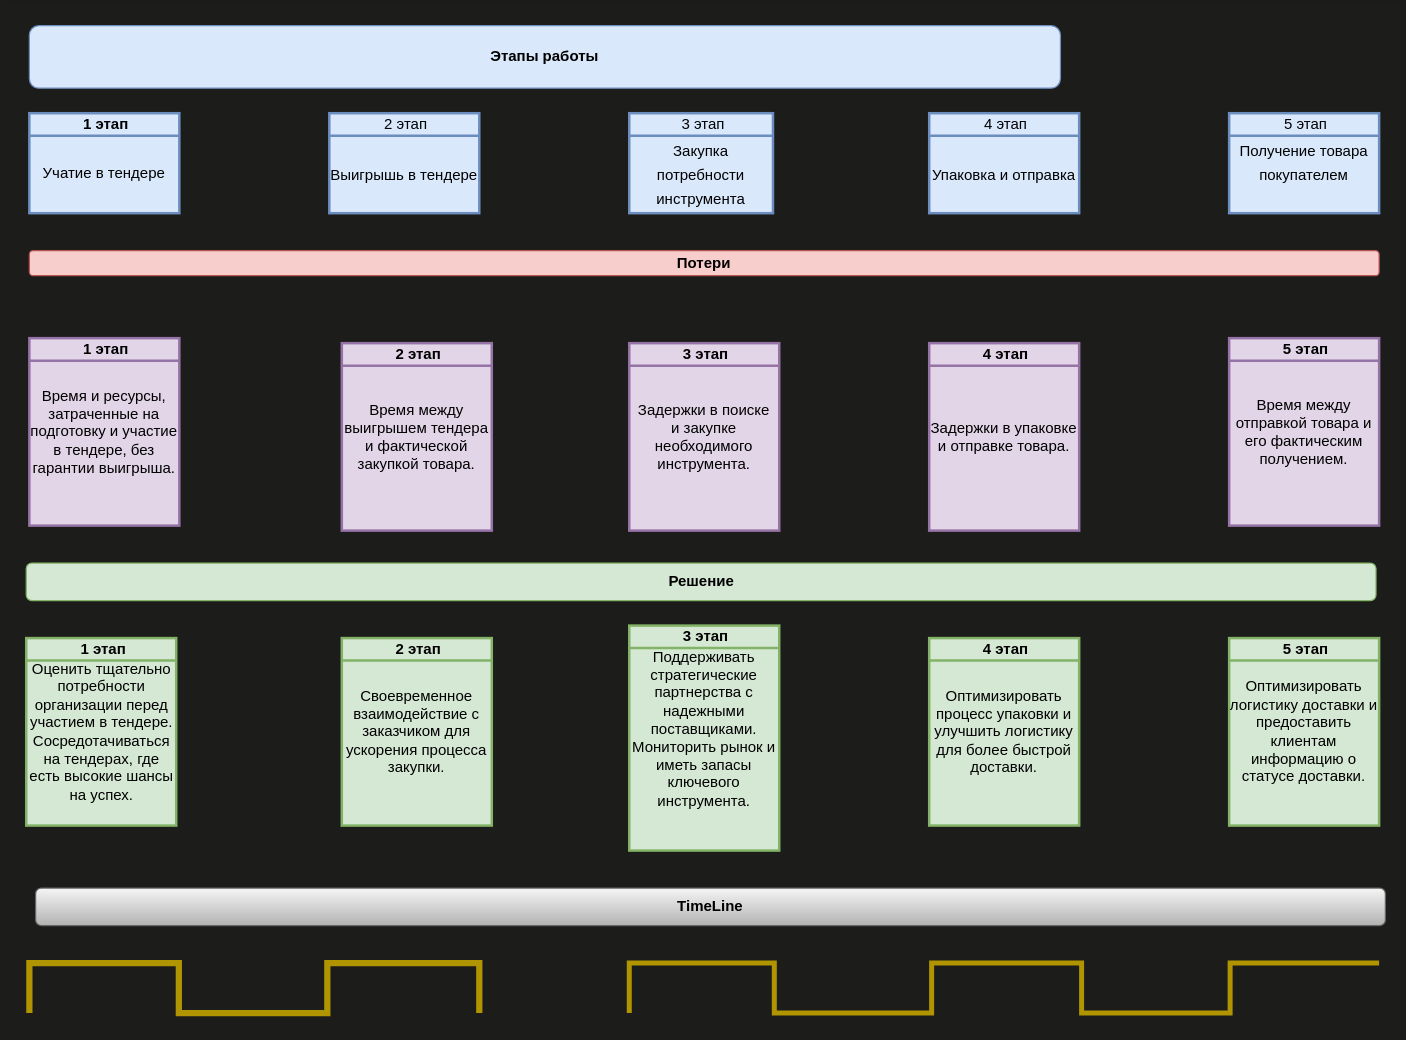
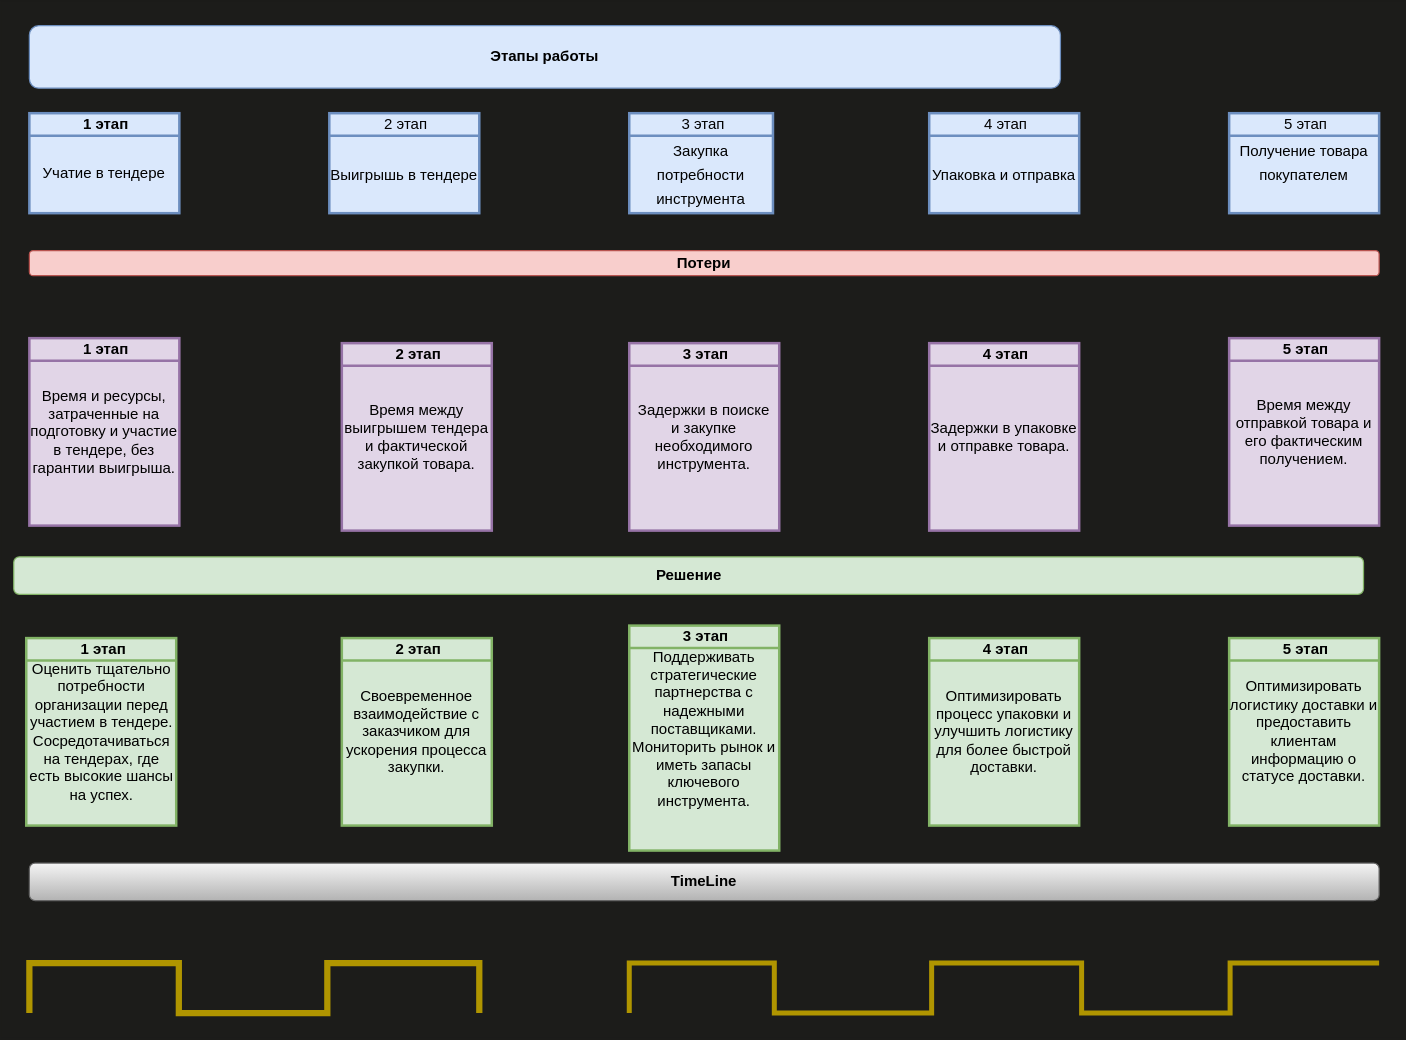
node "Решение": moved (701, 582) -> (689, 576)
node "TimeLine": moved (711, 907) -> (704, 882)
